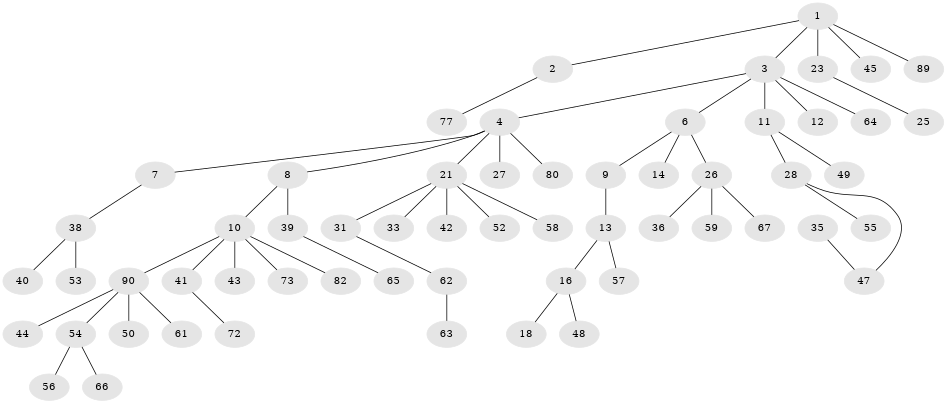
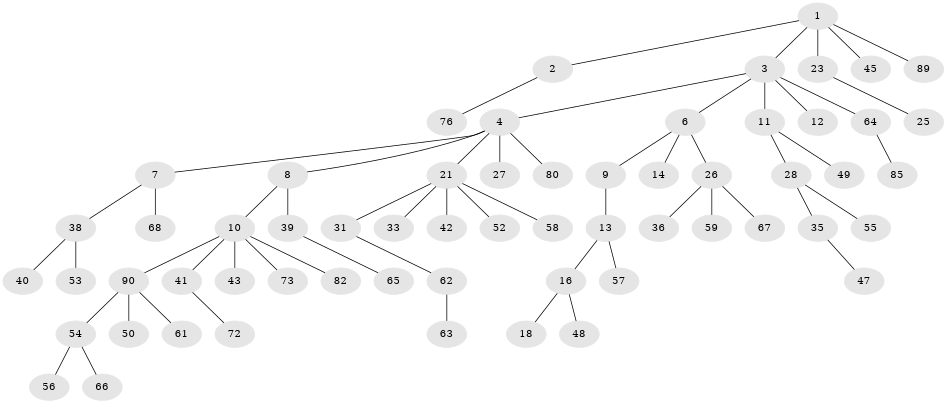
node "77": label "77" -> "76"
node "85": added
edge "28" -- "47": now "28" -- "35"
node "68": added
node "44": removed
